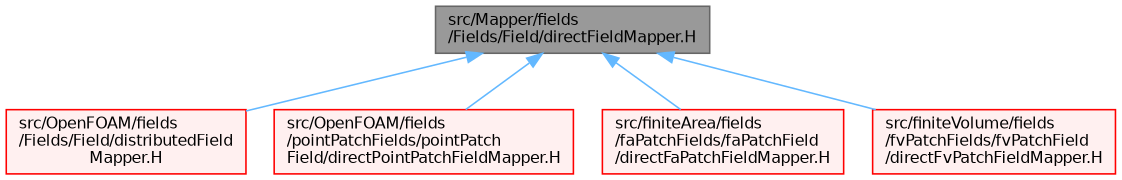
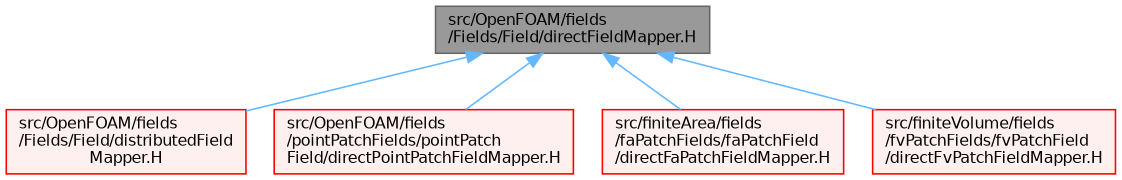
node "src/Mapper/fields /Fields/Field/directFieldMapper.H": label "src/Mapper/fields /Fields/Field/directFieldMapper.H" -> "src/OpenFOAM/fields /Fields/Field/directFieldMapper.H"
